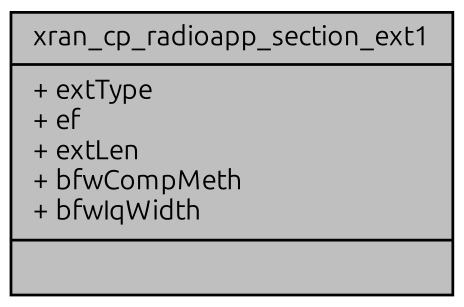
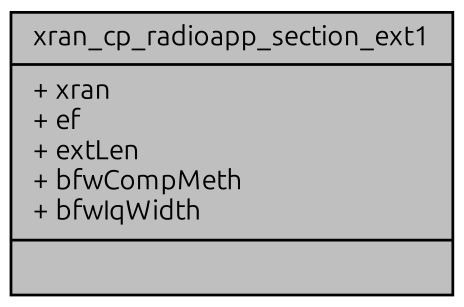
node "xran_cp_radioapp_section_ext1": text "+ extType" -> "+ xran"
